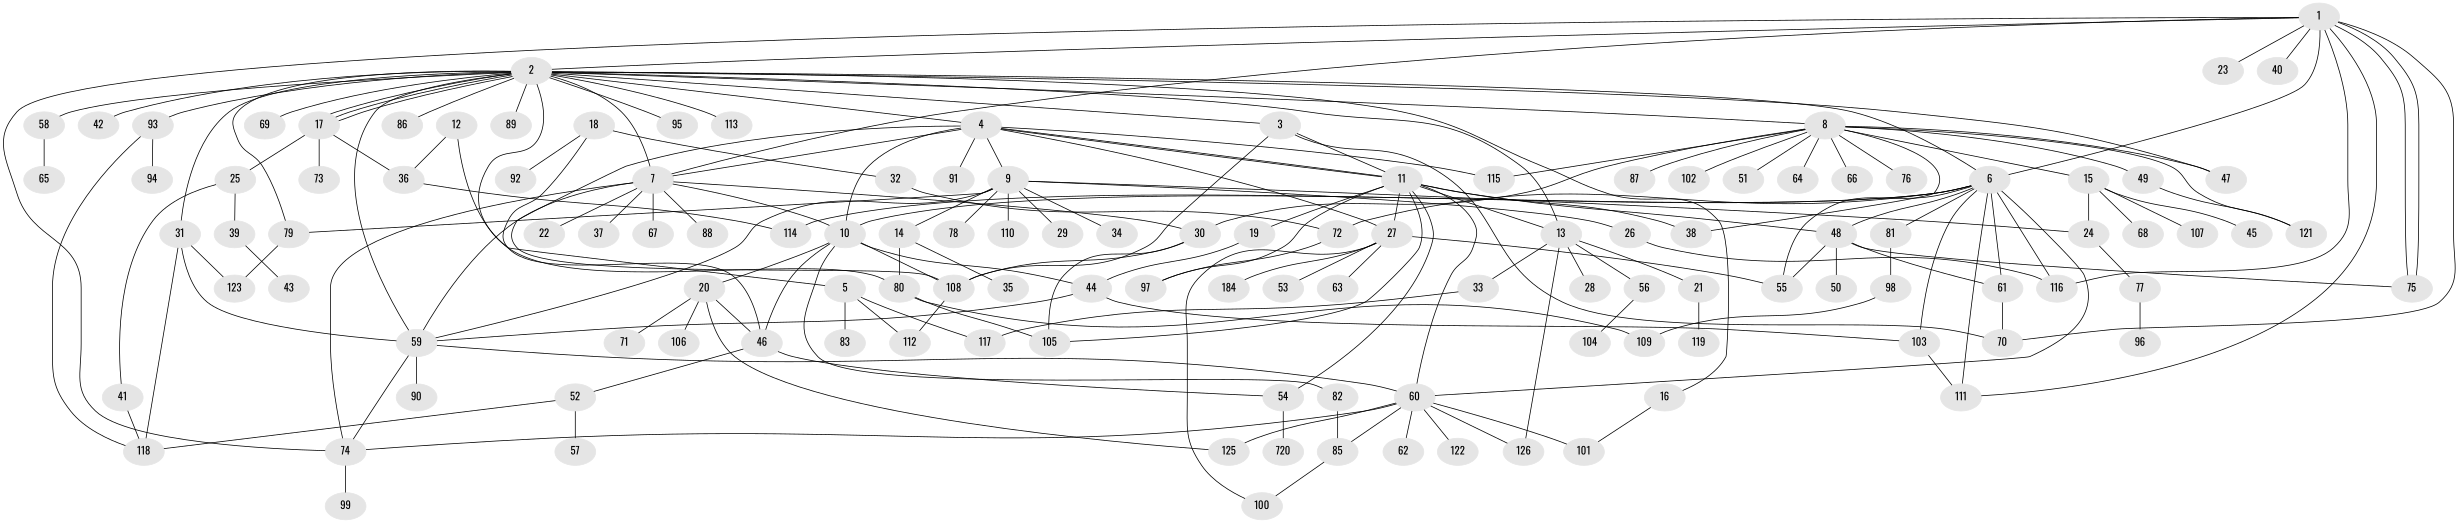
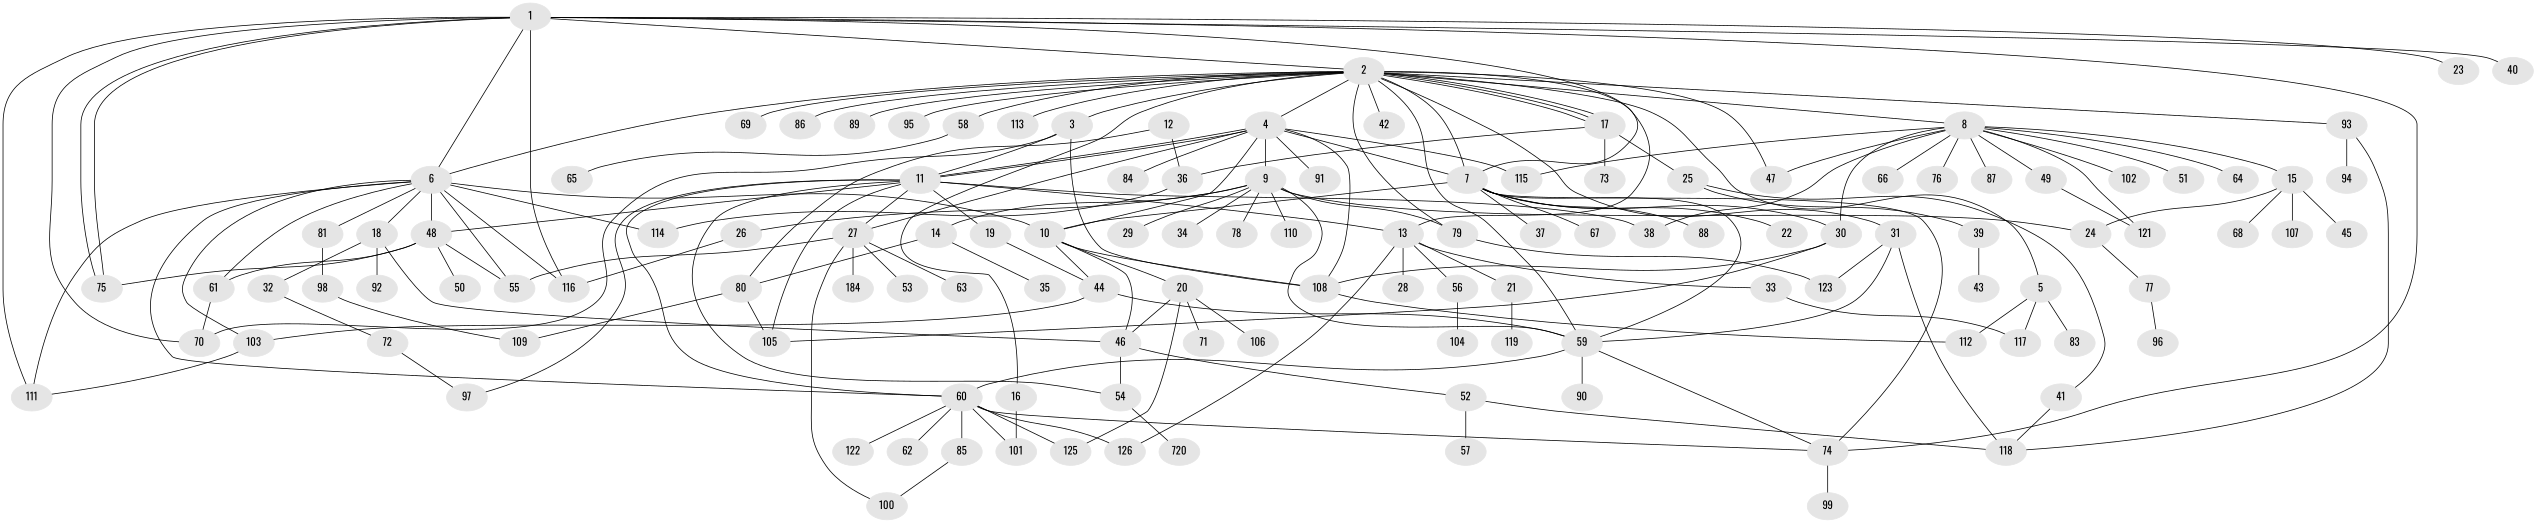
node "84": added
edge "6" -- "72": now "6" -- "18"
node "82": removed
